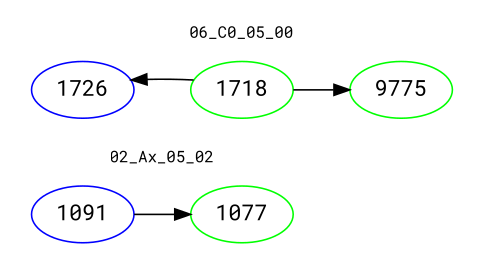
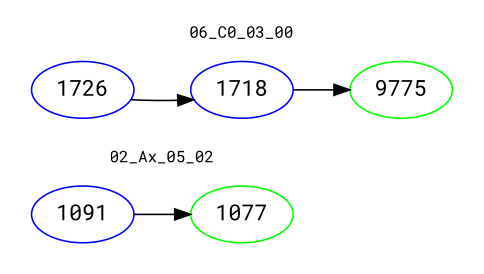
cluster "06_C0_05_00": label "06_C0_05_00" -> "06_C0_03_00"
edge "1718" -> "1726": reversed
node "1718": color green -> blue
